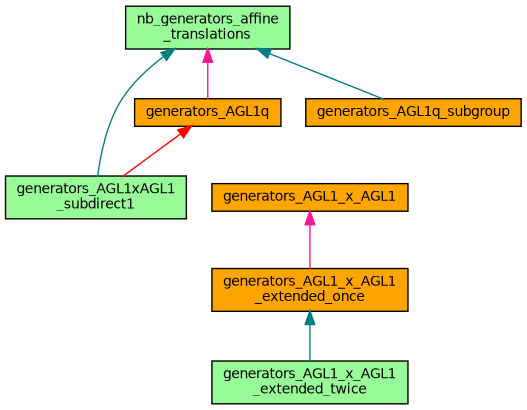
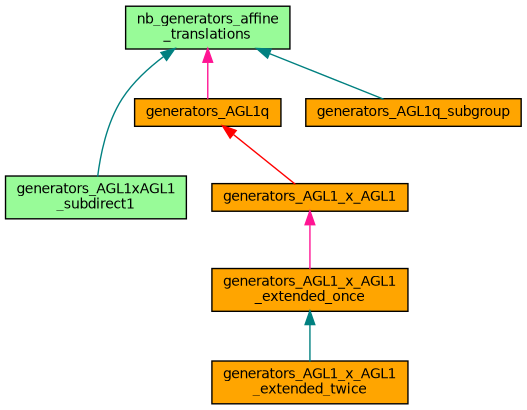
edge "generators_AGL1xAGL1 _subdirect1" -> "generators_AGL1q": now "generators_AGL1_x_AGL1" -> "generators_AGL1q"
node "generators_AGL1_x_AGL1 _extended_twice": fillcolor palegreen -> orange
